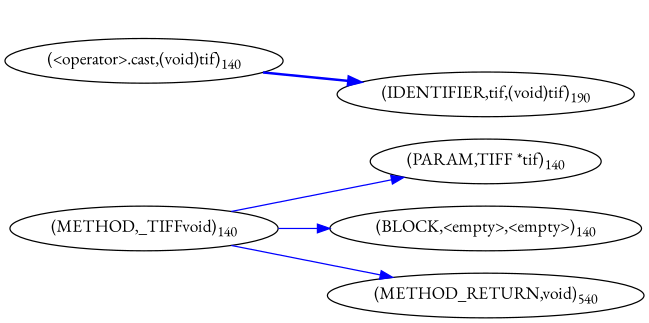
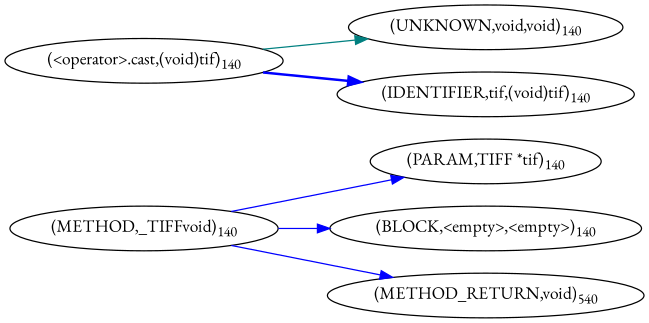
node "(UNKNOWN,void,void)": added
node "(IDENTIFIER,tif,(void)tif)": text "190" -> "140"
